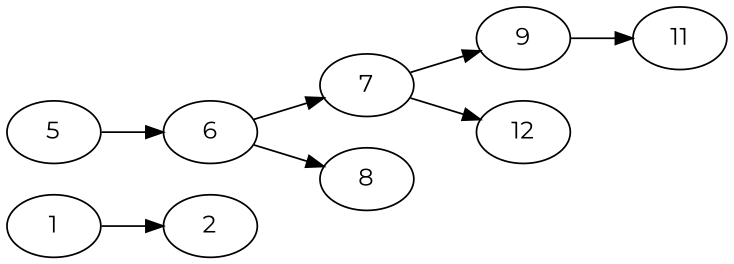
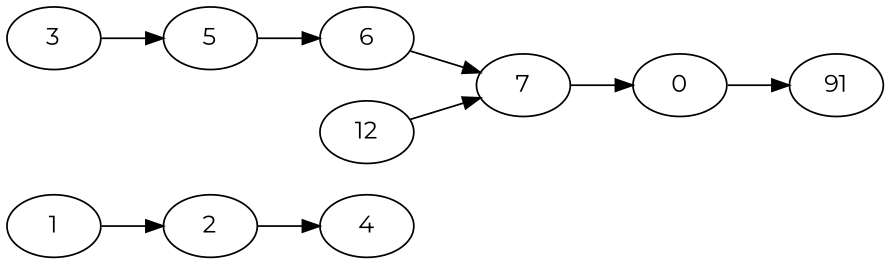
node "3": added
node "9": label "9" -> "0"
node "11": label "11" -> "91"
edge "7" -> "12": reversed
node "8": removed
node "4": added
